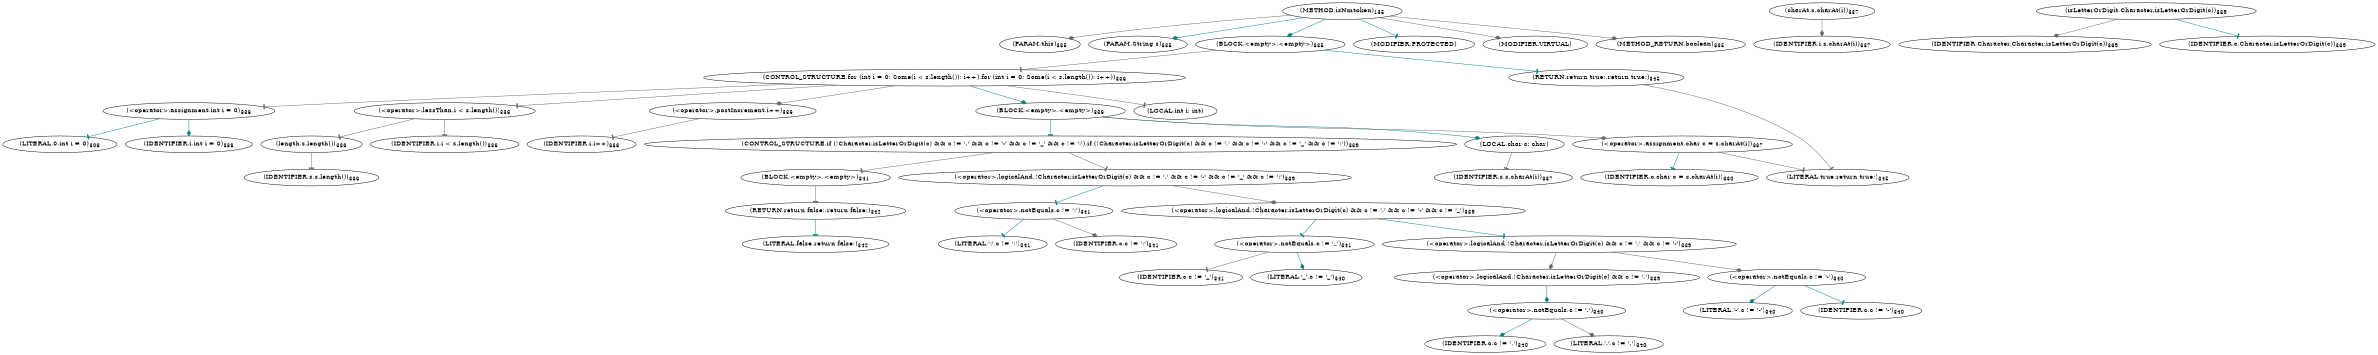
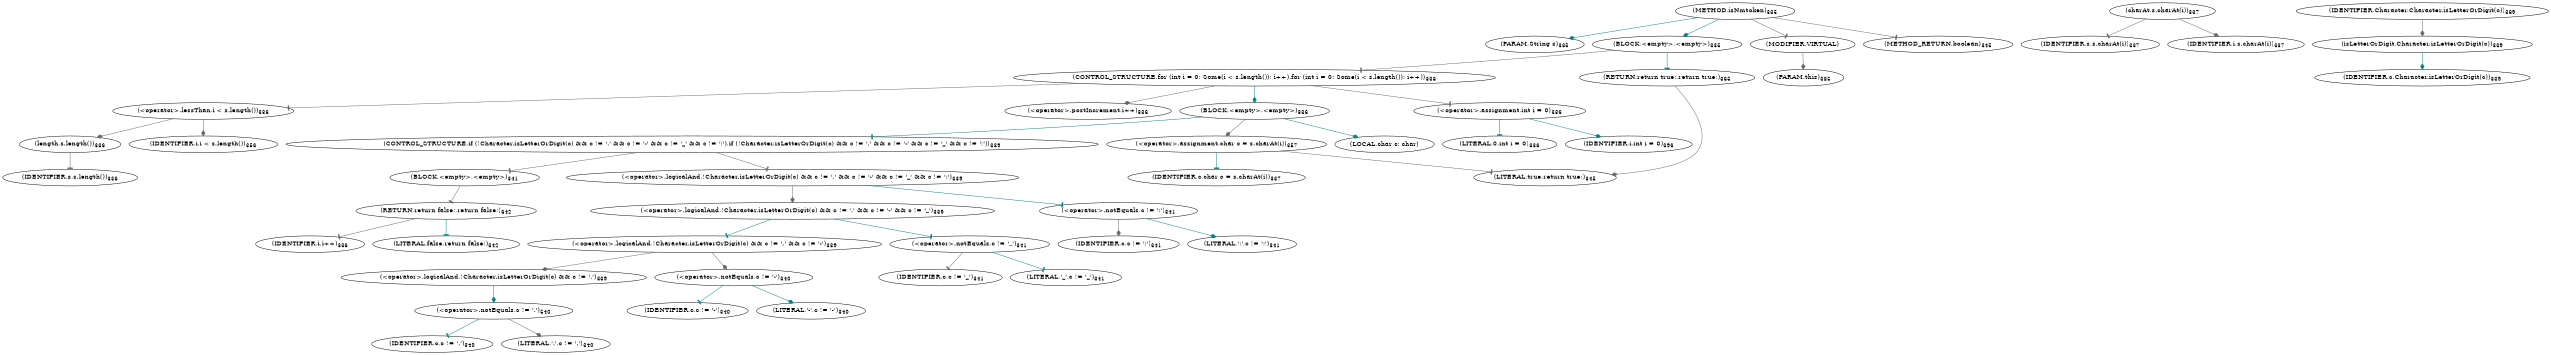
node "(METHOD,isNmtoken)": text "135" -> "335"
edge "(METHOD,isNmtoken)" -> "(PARAM,this)": now "(MODIFIER,VIRTUAL)" -> "(PARAM,this)"
edge "(METHOD,isNmtoken)" -> "(MODIFIER,VIRTUAL)": arrowhead diamond -> tee
edge "(METHOD,isNmtoken)" -> "(METHOD_RETURN,boolean)": arrowhead diamond -> tee
edge "(isLetterOrDigit,Character.isLetterOrDigit(c))" -> "(IDENTIFIER,Character,Character.isLetterOrDigit(c))": reversed
edge "(isLetterOrDigit,Character.isLetterOrDigit(c))" -> "(IDENTIFIER,c,Character.isLetterOrDigit(c))": arrowhead tee -> diamond
node "(PARAM,this)": text "335" -> "385"
node "(MODIFIER,PROTECTED)": removed
node "(METHOD_RETURN,boolean)": text "335" -> "345"
node "(RETURN,return true;,return true;)": text "345" -> "365"
node "(LOCAL,int i: int)": removed
edge "(RETURN,return true;,return true;)" -> "(LITERAL,true,return true;)": arrowhead tee -> diamond
edge "(<operator>.lessThan,i < s.length())" -> "(IDENTIFIER,i,i < s.length())": arrowhead tee -> diamond
edge "(<operator>.lessThan,i < s.length())" -> "(length,s.length())": arrowhead tee -> diamond
edge "(<operator>.postIncrement,i++)" -> "(IDENTIFIER,i,i++)": now "(RETURN,return false;,return false;)" -> "(IDENTIFIER,i,i++)"
node "(LITERAL,0,int i = 0)": text "306" -> "336"
node "(IDENTIFIER,i,int i = 0)": text "336" -> "396"
node "(IDENTIFIER,i,i < s.length())": text "336" -> "356"
node "(<operator>.assignment,char c = s.charAt(i))": text "337" -> "357"
edge "(LOCAL,char c: char)" -> "(IDENTIFIER,s,s.charAt(i))": now "(charAt,s.charAt(i))" -> "(IDENTIFIER,s,s.charAt(i))"
node "(IDENTIFIER,c,char c = s.charAt(i))": text "330" -> "337"
node "(RETURN,return false;,return false;)": text "342" -> "642"
edge "(<operator>.notEquals,c != ':')" -> "(LITERAL,':',c != ':')": arrowhead tee -> diamond
edge "(<operator>.notEquals,c != '_')" -> "(LITERAL,'_',c != '_')": arrowhead diamond -> tee
node "(LITERAL,'_',c != '_')": text "340" -> "341"
node "(<operator>.notEquals,c != '.')": text "340" -> "540"
edge "(<operator>.notEquals,c != '.')" -> "(IDENTIFIER,c,c != '.')": arrowhead diamond -> tee
